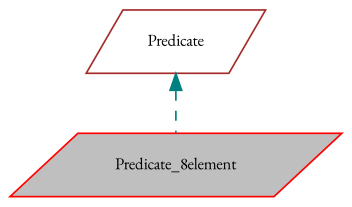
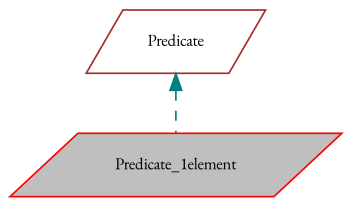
node "Predicate_8element": label "Predicate_8element" -> "Predicate_1element"
